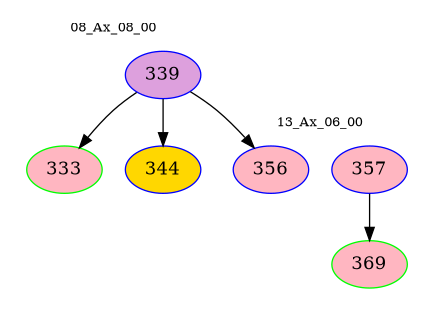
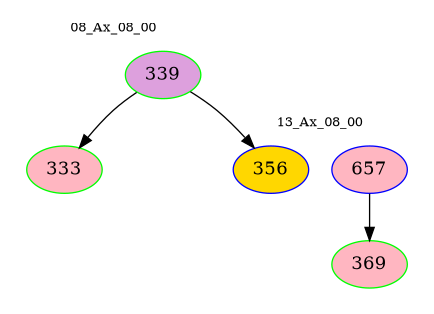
node "339": color blue -> green
cluster "13_Ax_06_00": label "13_Ax_06_00" -> "13_Ax_08_00"
node "344": removed
node "356": fillcolor lightpink -> gold
node "357": label "357" -> "657"
